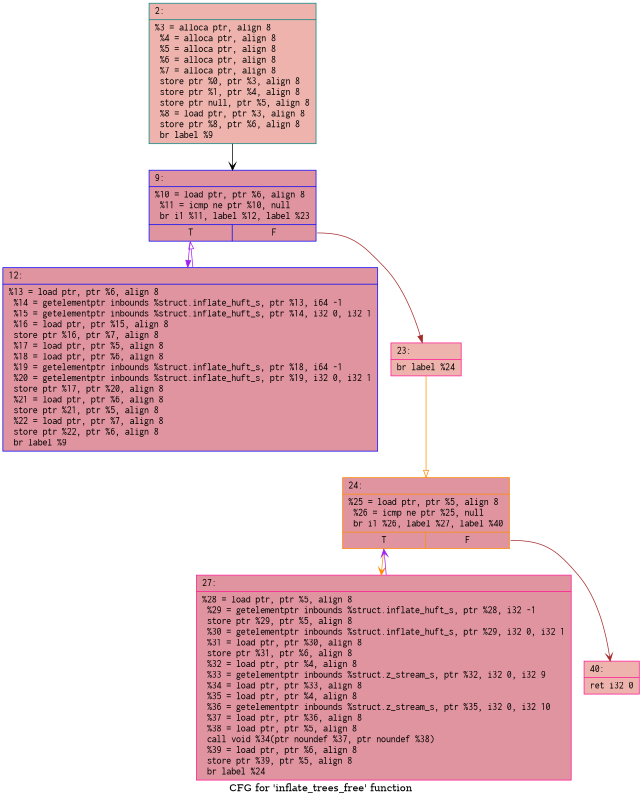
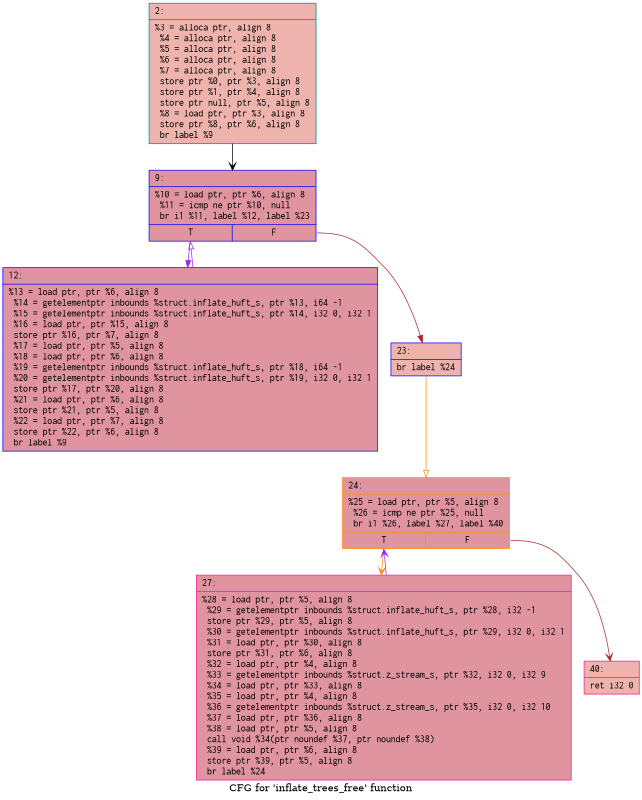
node "23:": color deeppink -> blue
